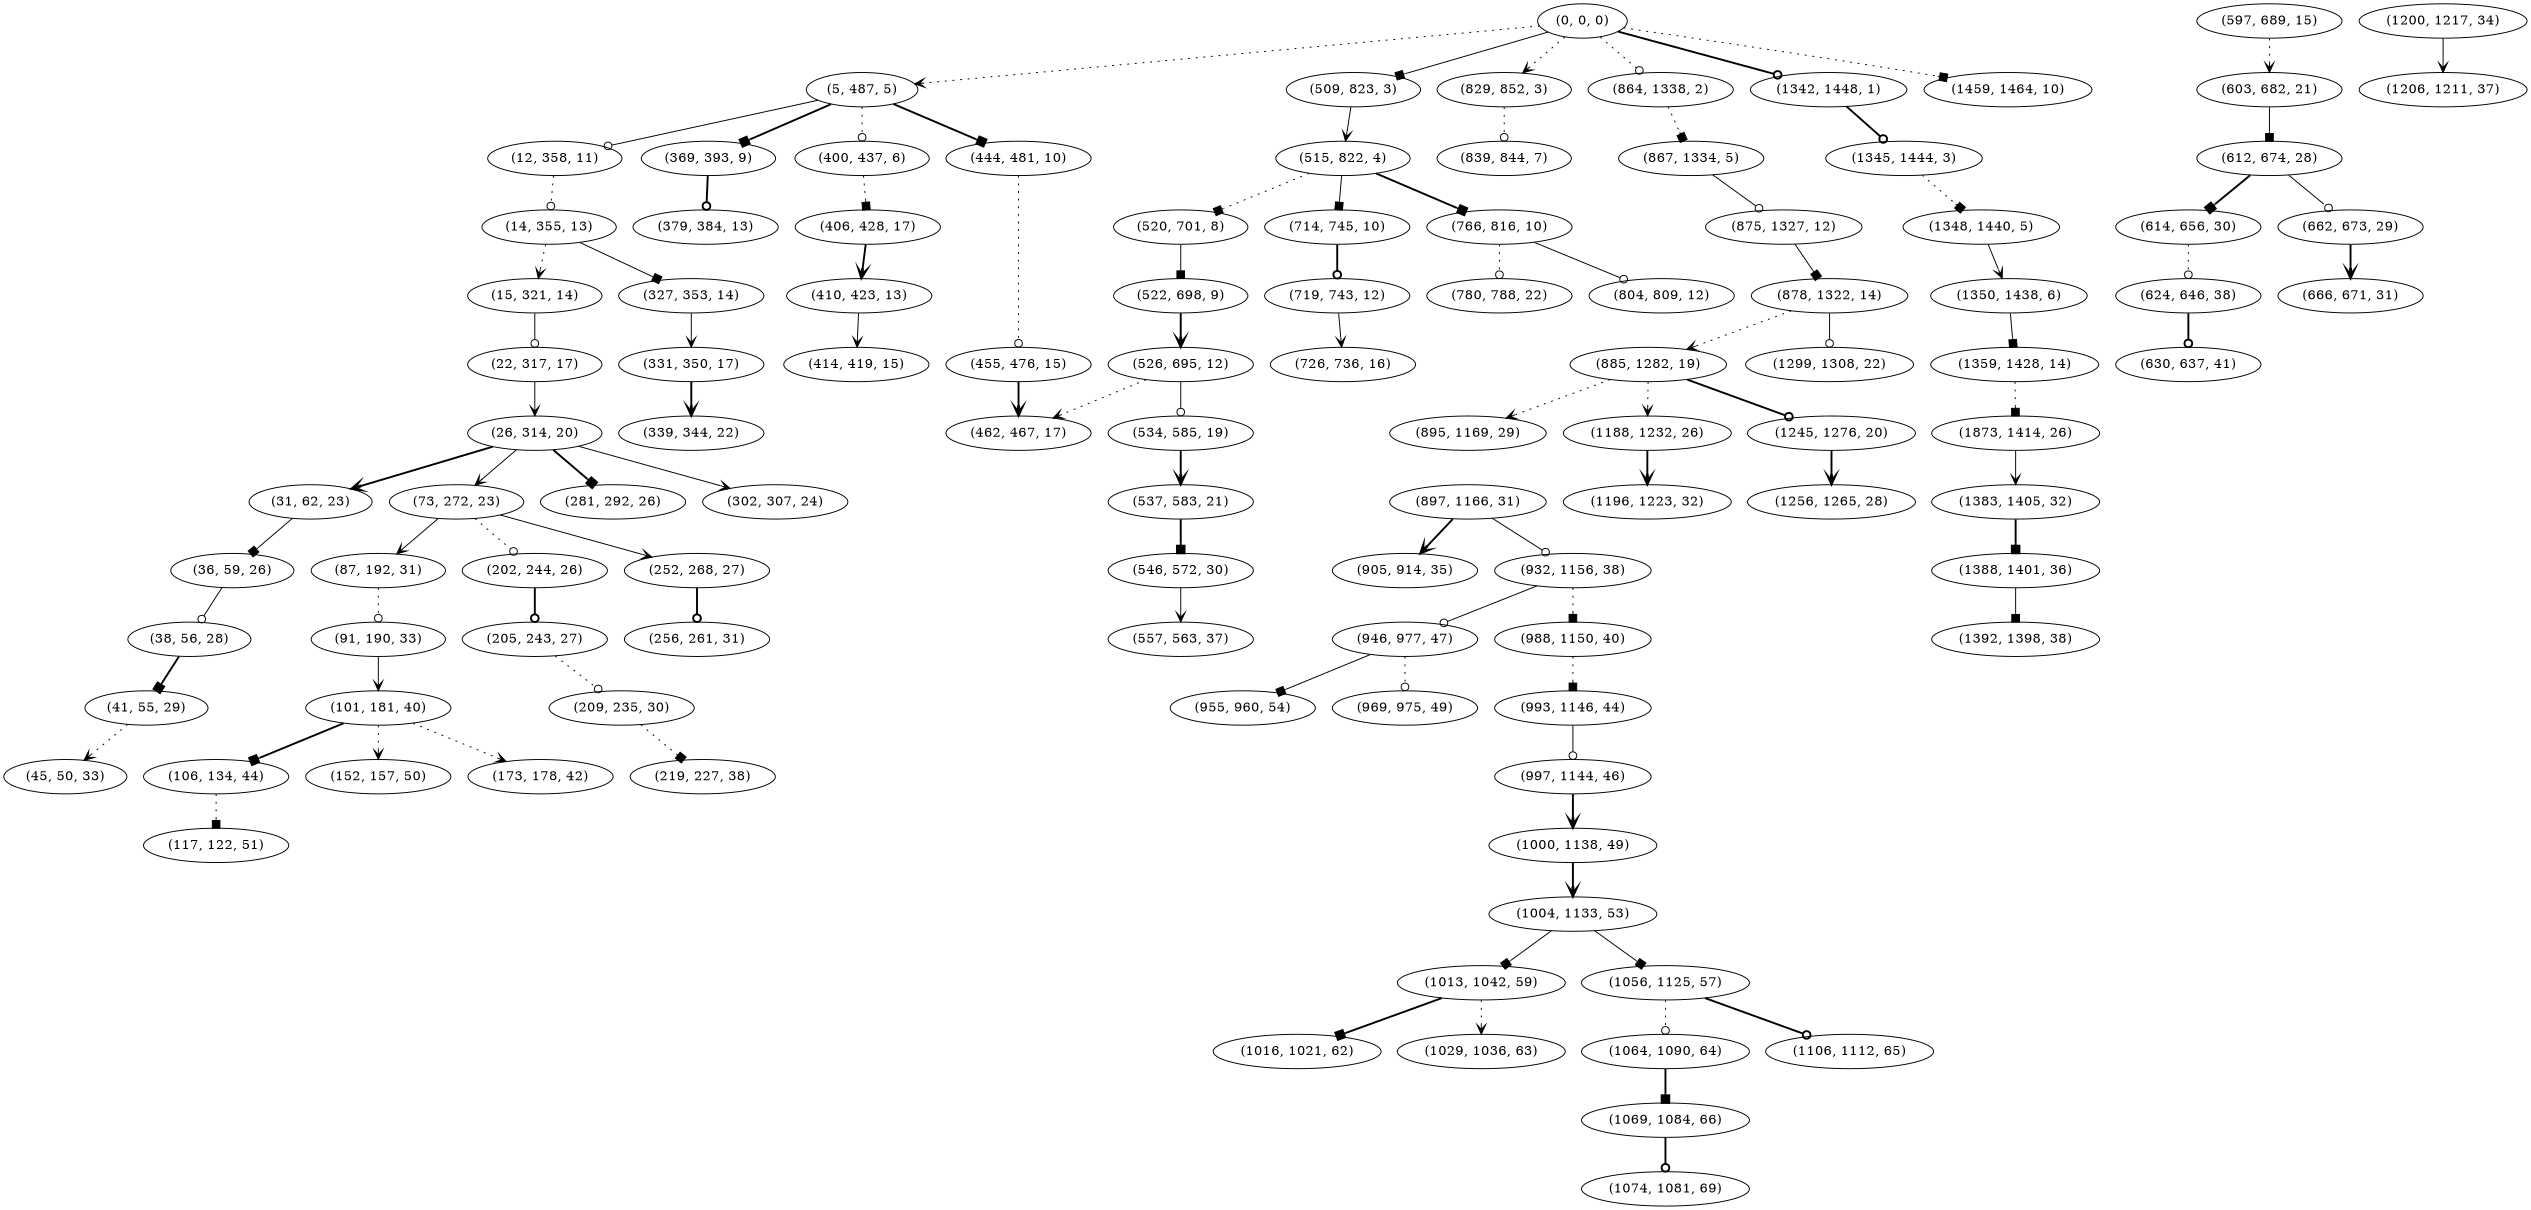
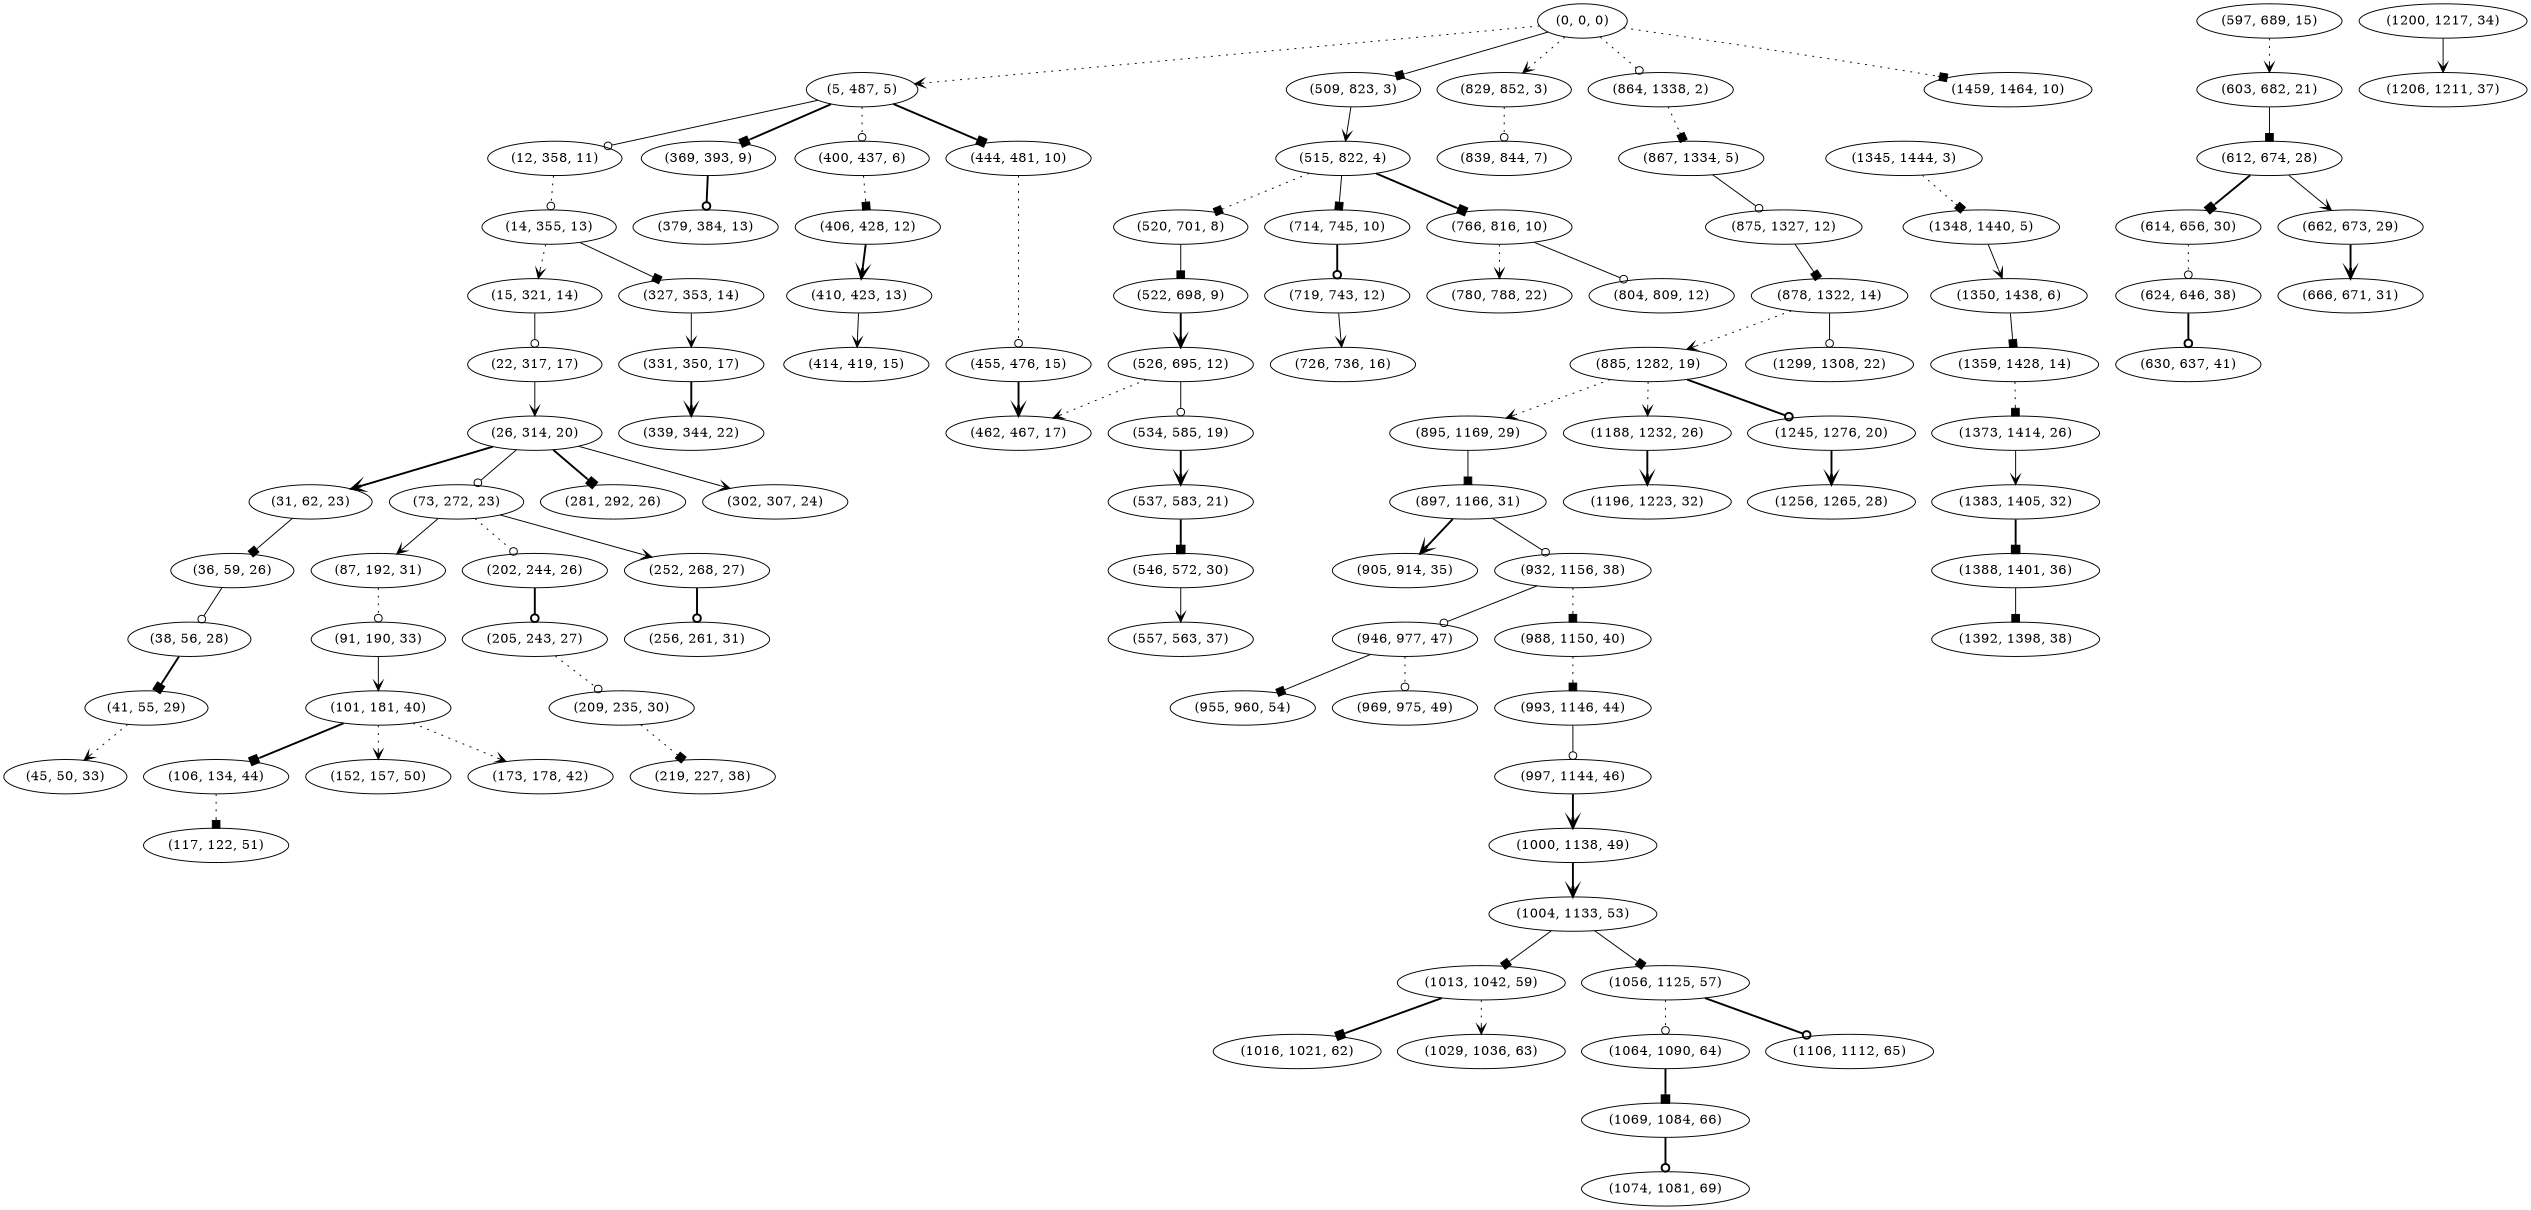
node "(1342, 1448, 1)": removed
edge "(612, 674, 28)" -> "(662, 673, 29)": arrowhead odot -> vee
node "(406, 428, 17)": label "(406, 428, 17)" -> "(406, 428, 12)"
edge "(766, 816, 10)" -> "(780, 788, 22)": arrowhead odot -> vee
node "(1873, 1414, 26)": label "(1873, 1414, 26)" -> "(1373, 1414, 26)"
edge "(895, 1169, 29)" -> "(897, 1166, 31)": added
edge "(26, 314, 20)" -> "(73, 272, 23)": arrowhead vee -> odot
